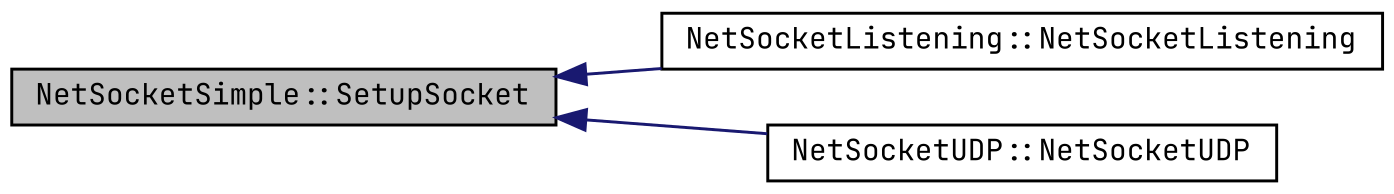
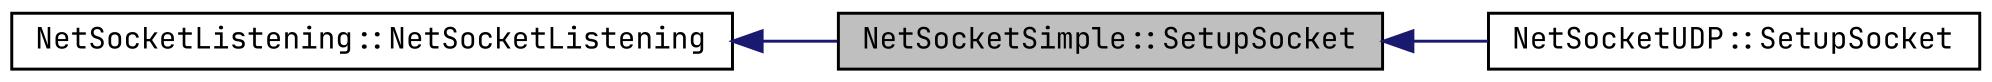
edge "NetSocketListening::NetSocketListening" -> "NetSocketSimple::SetupSocket": reversed
node "NetSocketUDP::NetSocketUDP": label "NetSocketUDP::NetSocketUDP" -> "NetSocketUDP::SetupSocket"
